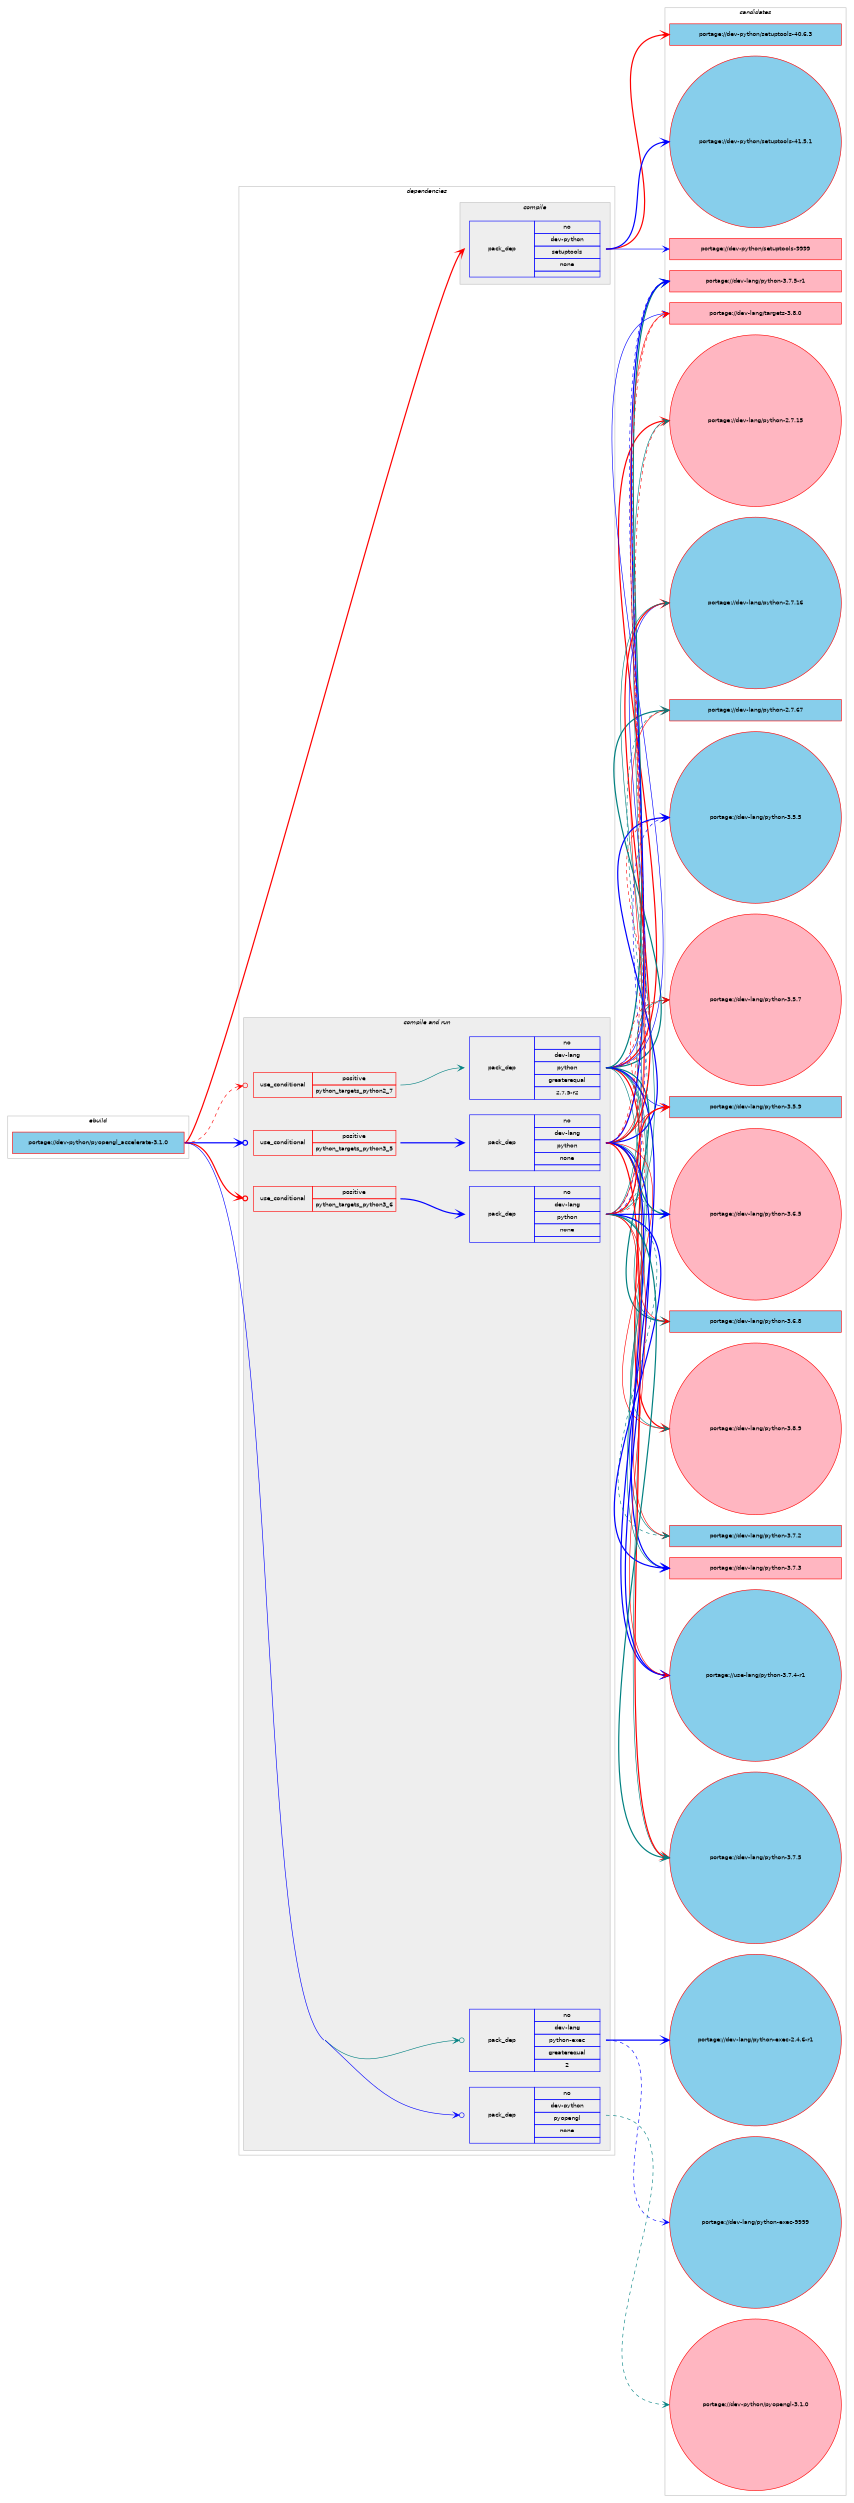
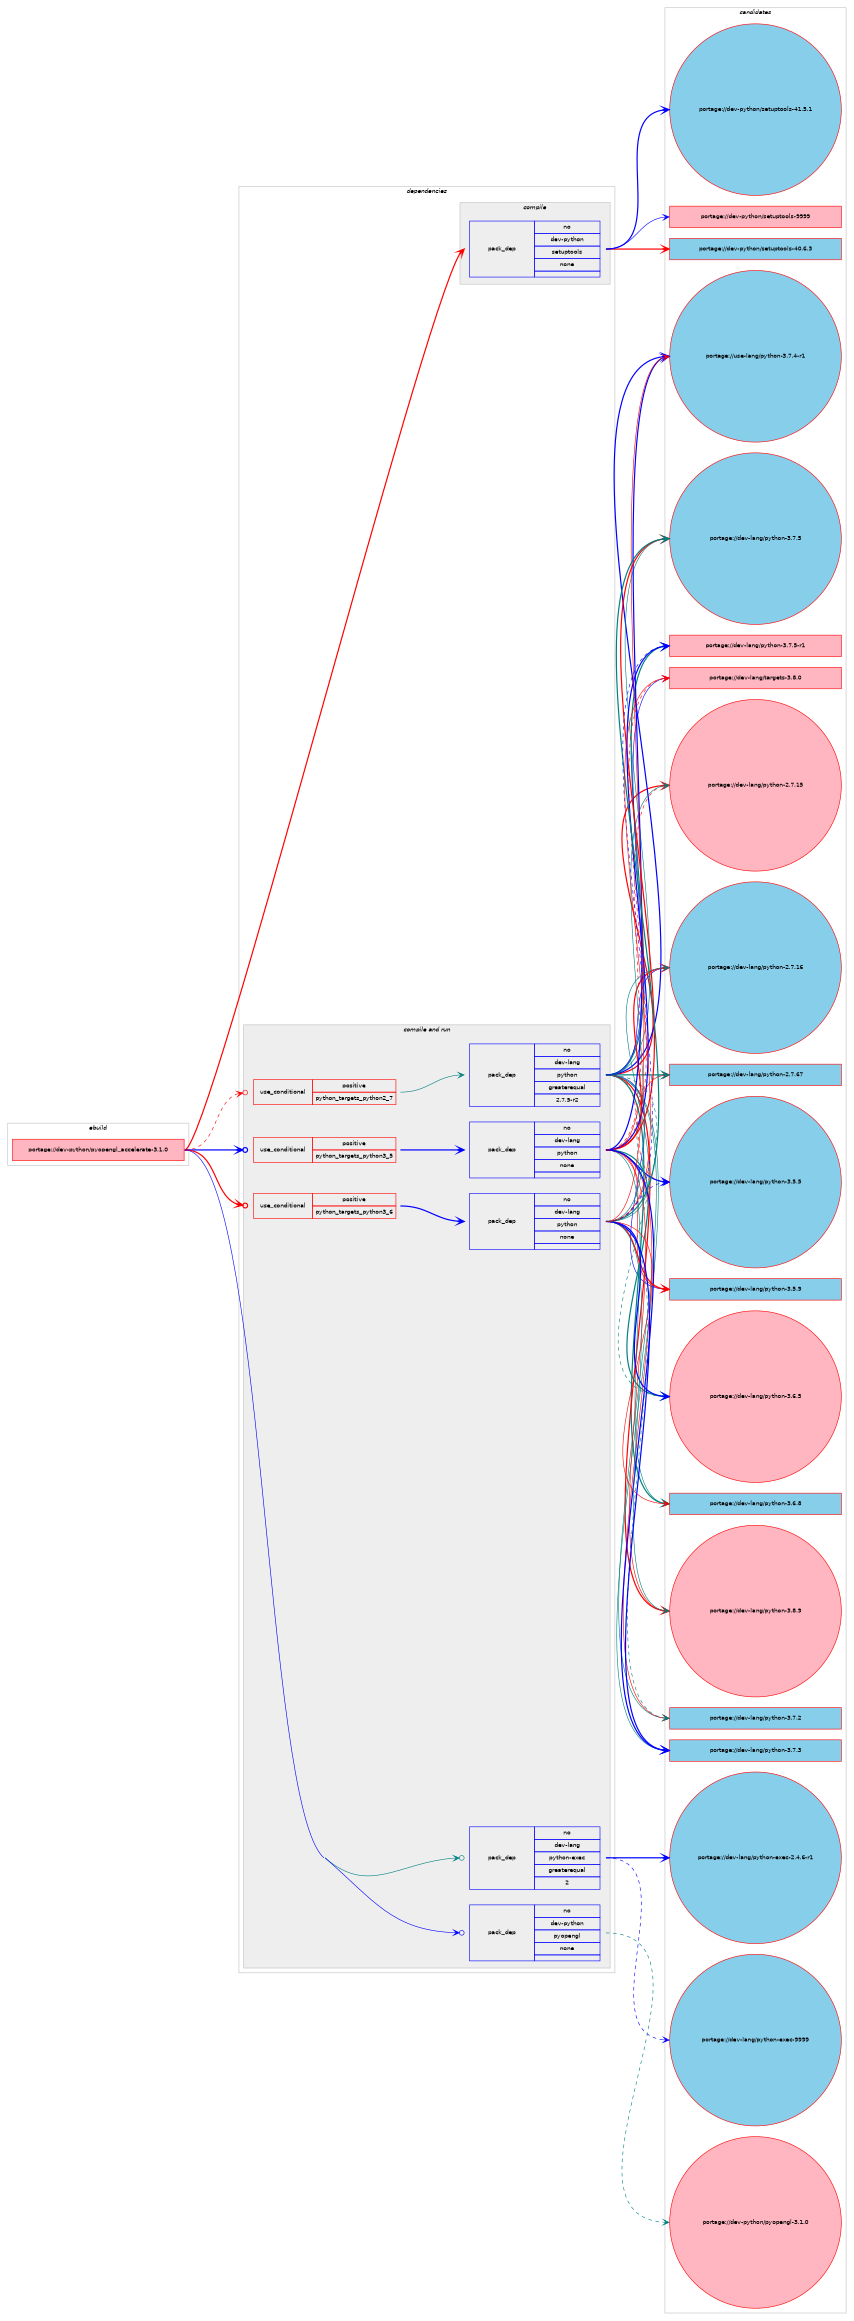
node "portage://dev-lang/python-3.5.7": removed
node "portage://dev-python/pyopengl_accelerate-3.1.0": fillcolor skyblue -> lightpink
node "portage://dev-lang/python-3.7.3": fillcolor lightpink -> skyblue
